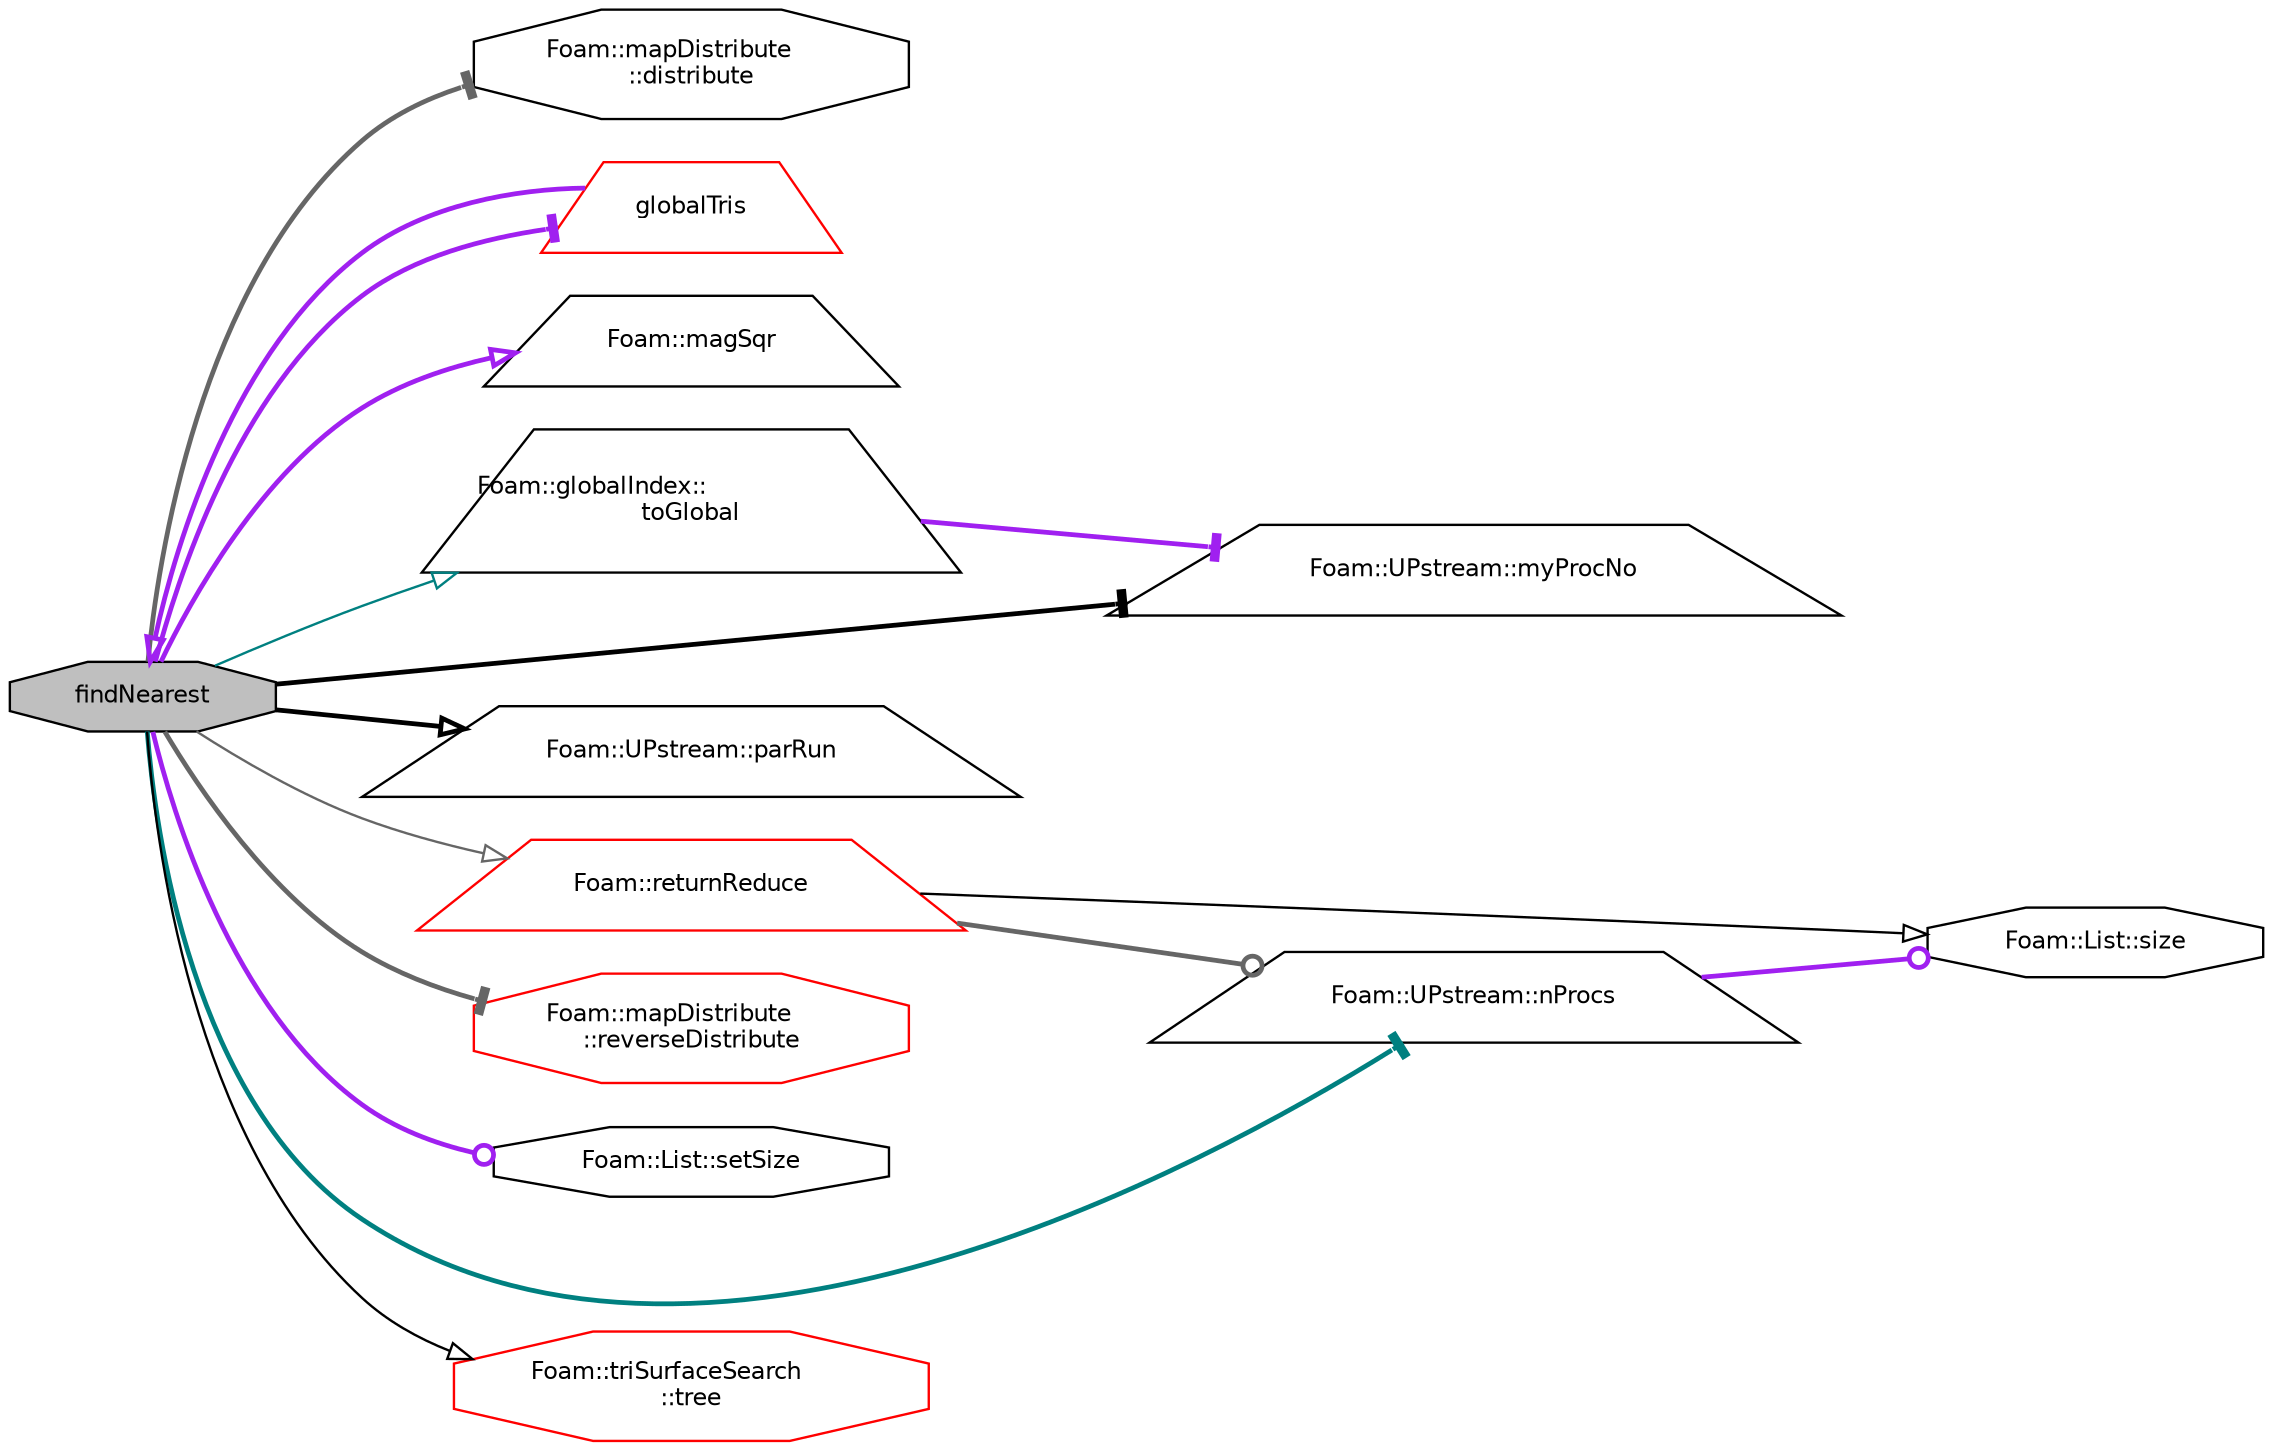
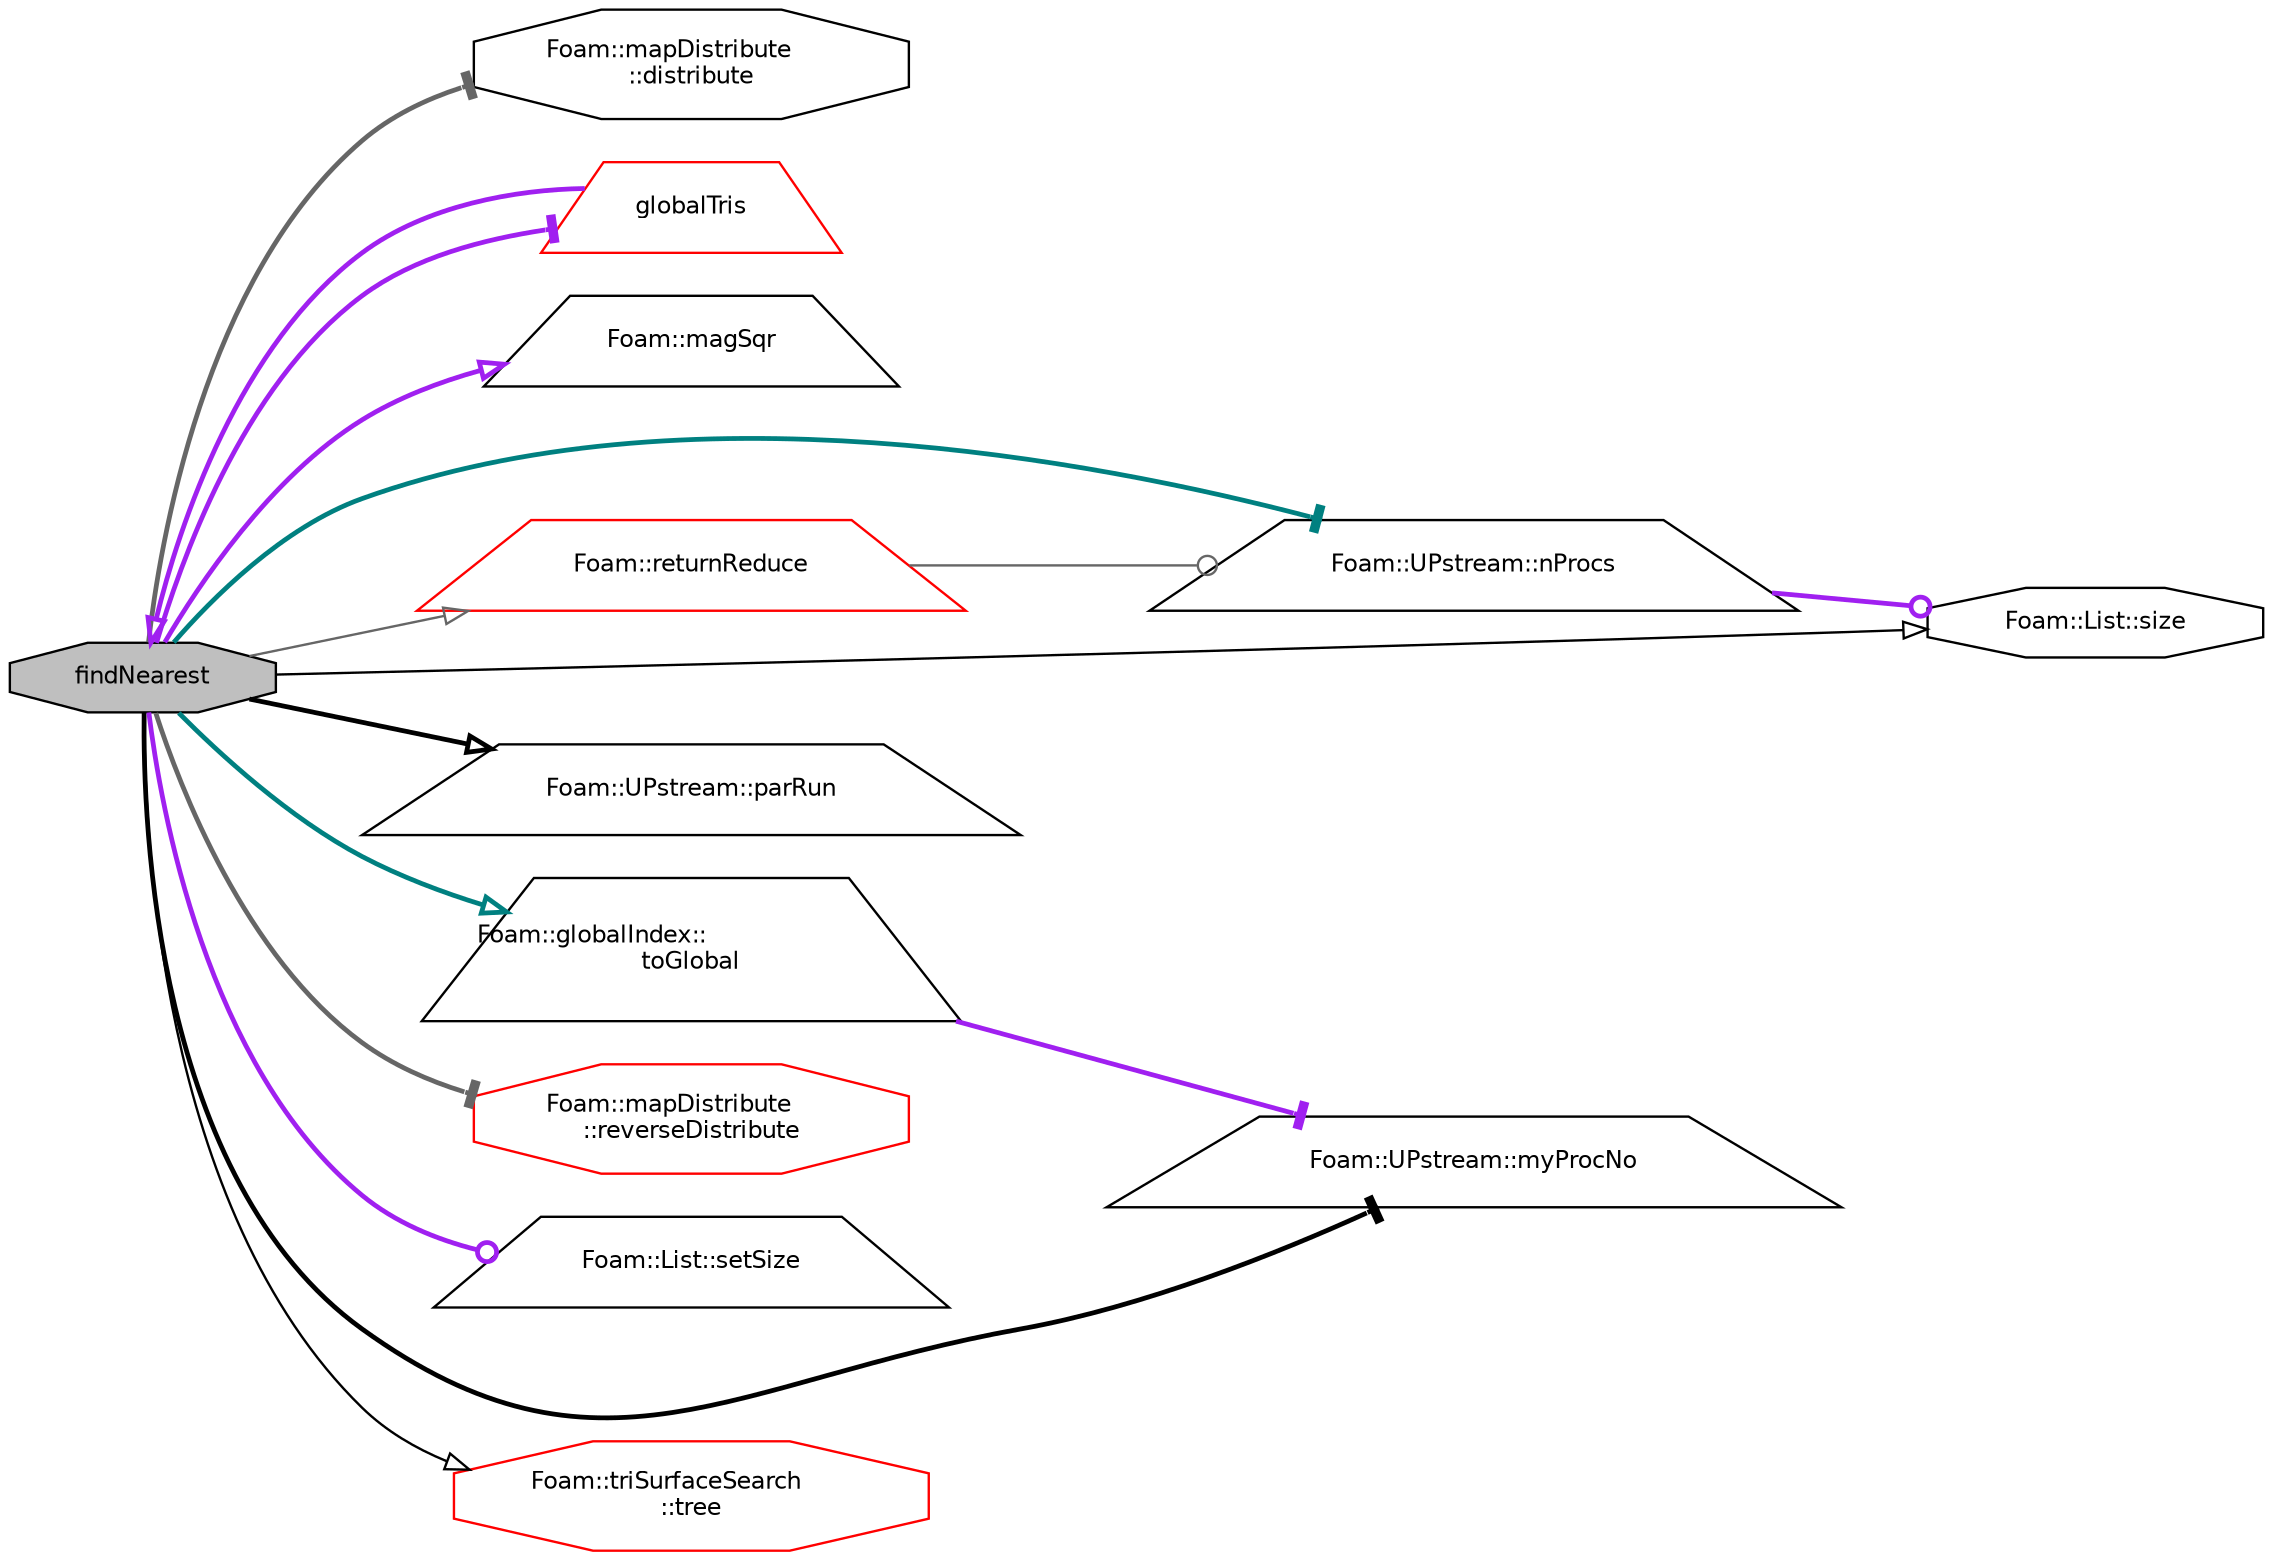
edge "findNearest" -> "Foam::globalIndex:: toGlobal": style solid -> bold
edge "Foam::returnReduce" -> "Foam::List::size": now "findNearest" -> "Foam::List::size"
edge "Foam::returnReduce" -> "Foam::UPstream::nProcs": style bold -> solid
node "Foam::List::setSize": shape octagon -> trapezium
